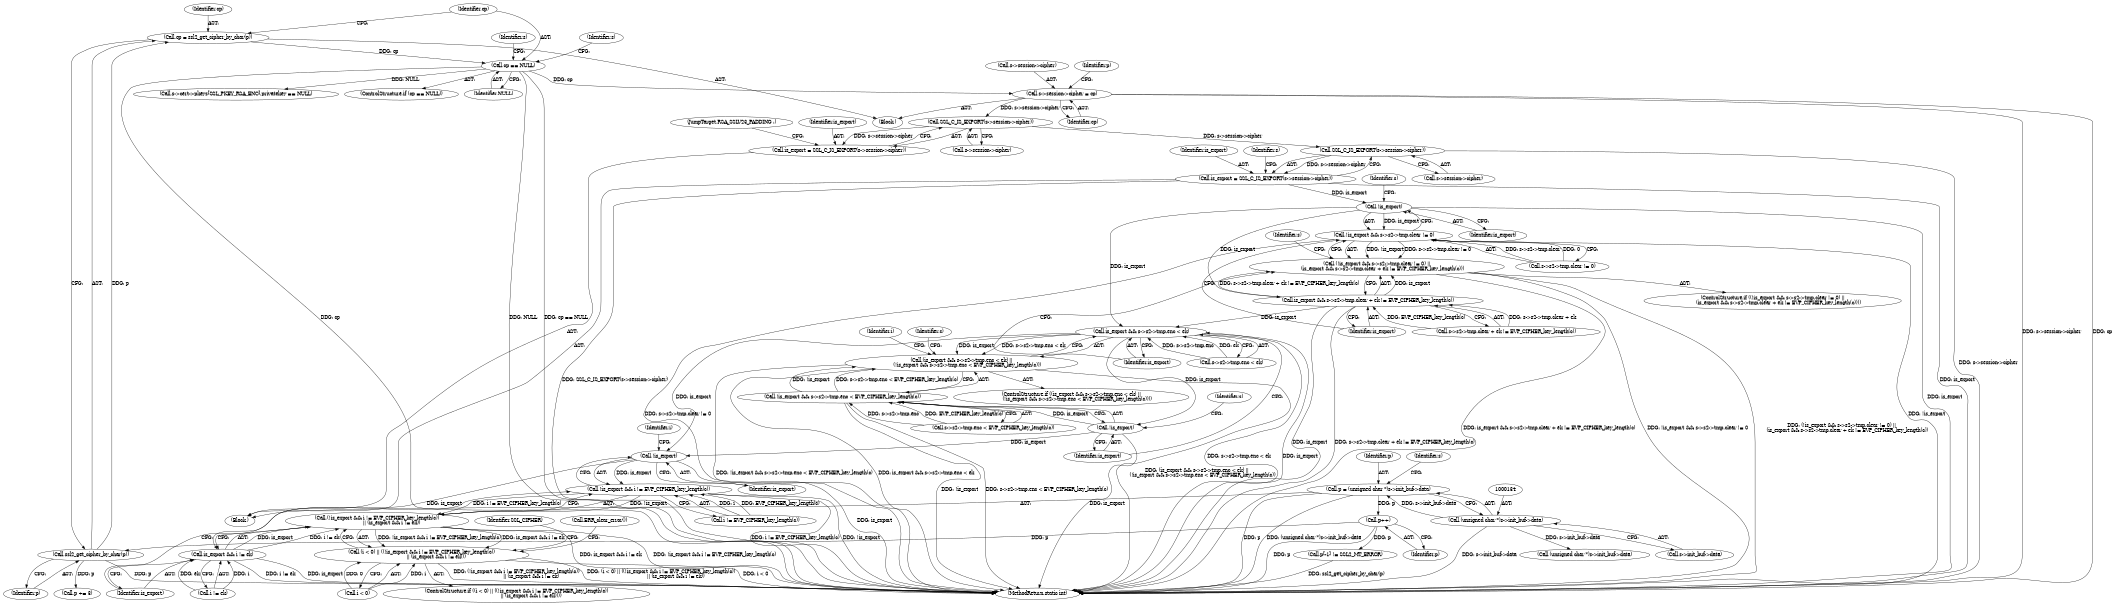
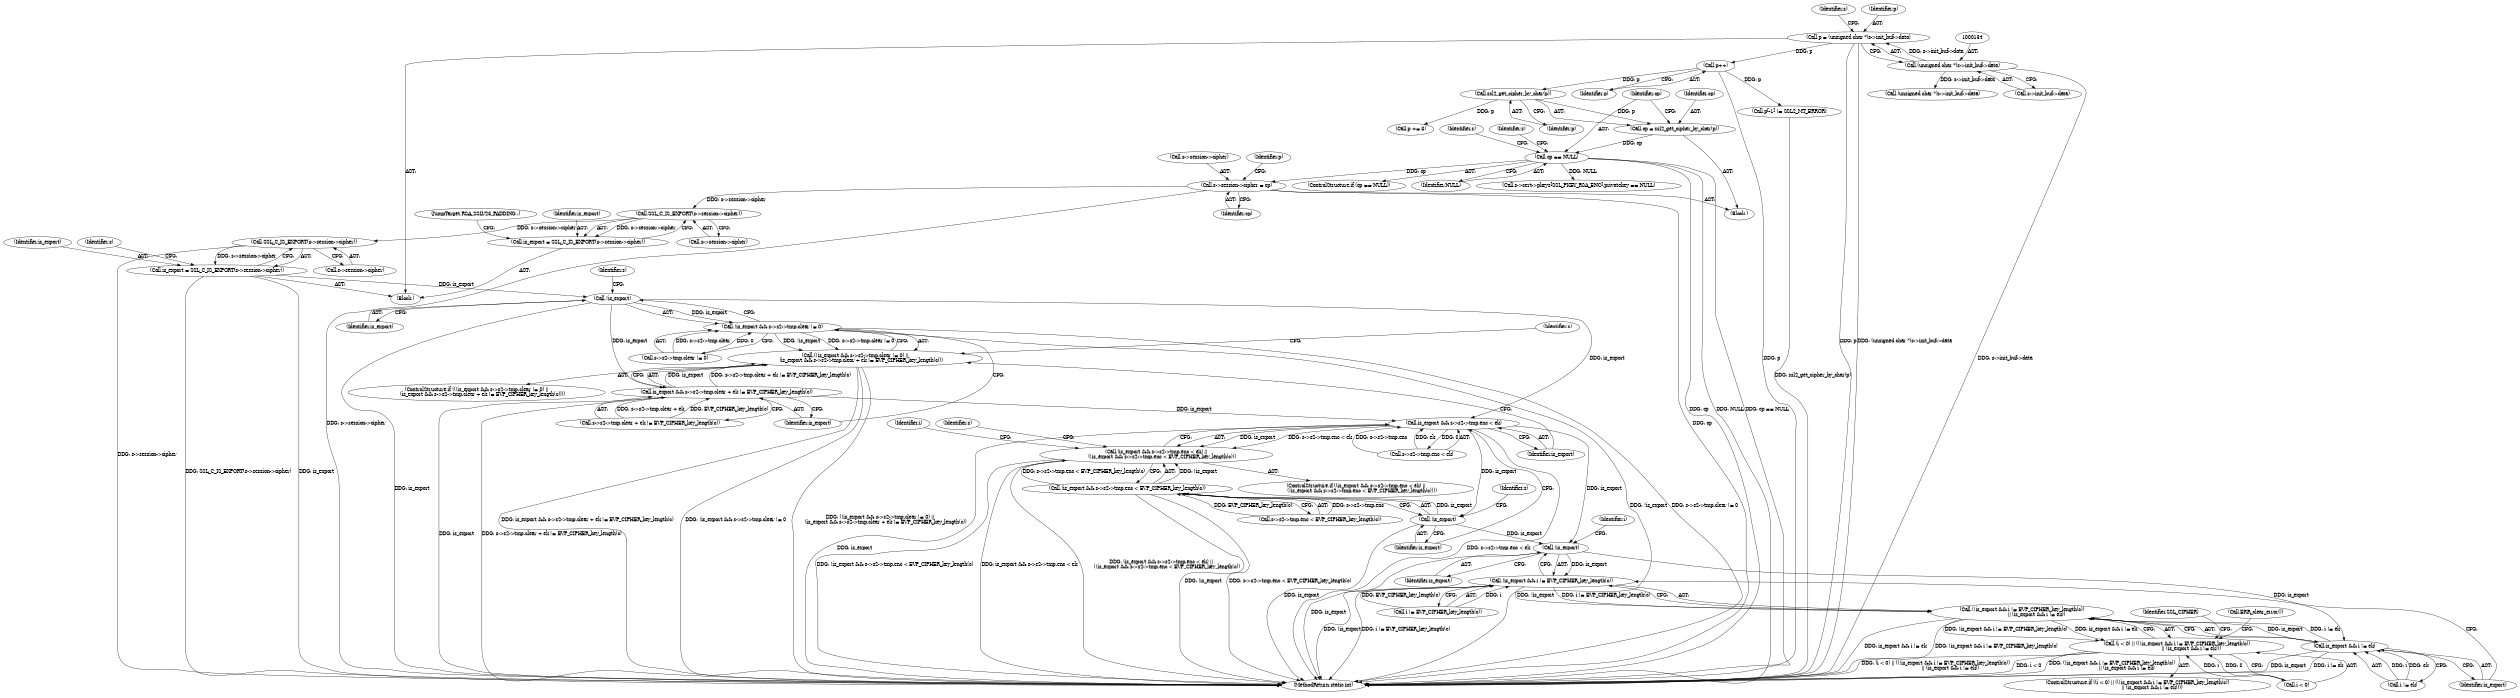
edge "(Call,cp = ssl2_get_cipher_by_char(p))" -> "(Call,ssl2_get_cipher_by_char(p))": removed, label "CFG:"
edge "(Call,is_export && s->s2->tmp.enc < ek)" -> "(Call,s->s2->tmp.enc < ek)": label "CFG: " -> "DDG: 0"
edge "(Call,ssl2_get_cipher_by_char(p))" -> "(MethodReturn,static int)": removed, label "DDG: p"
